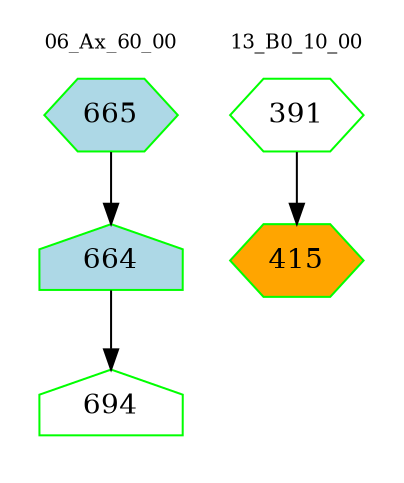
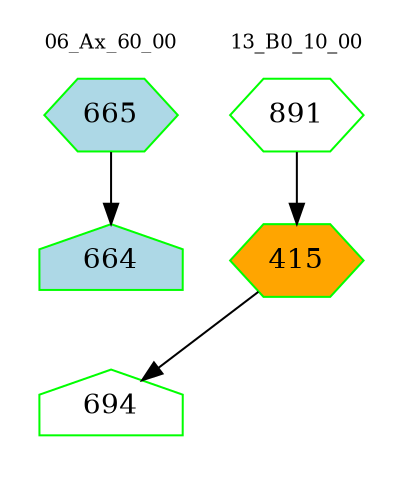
node "391": label "391" -> "891"
edge "664" -> "694": now "415" -> "694"
